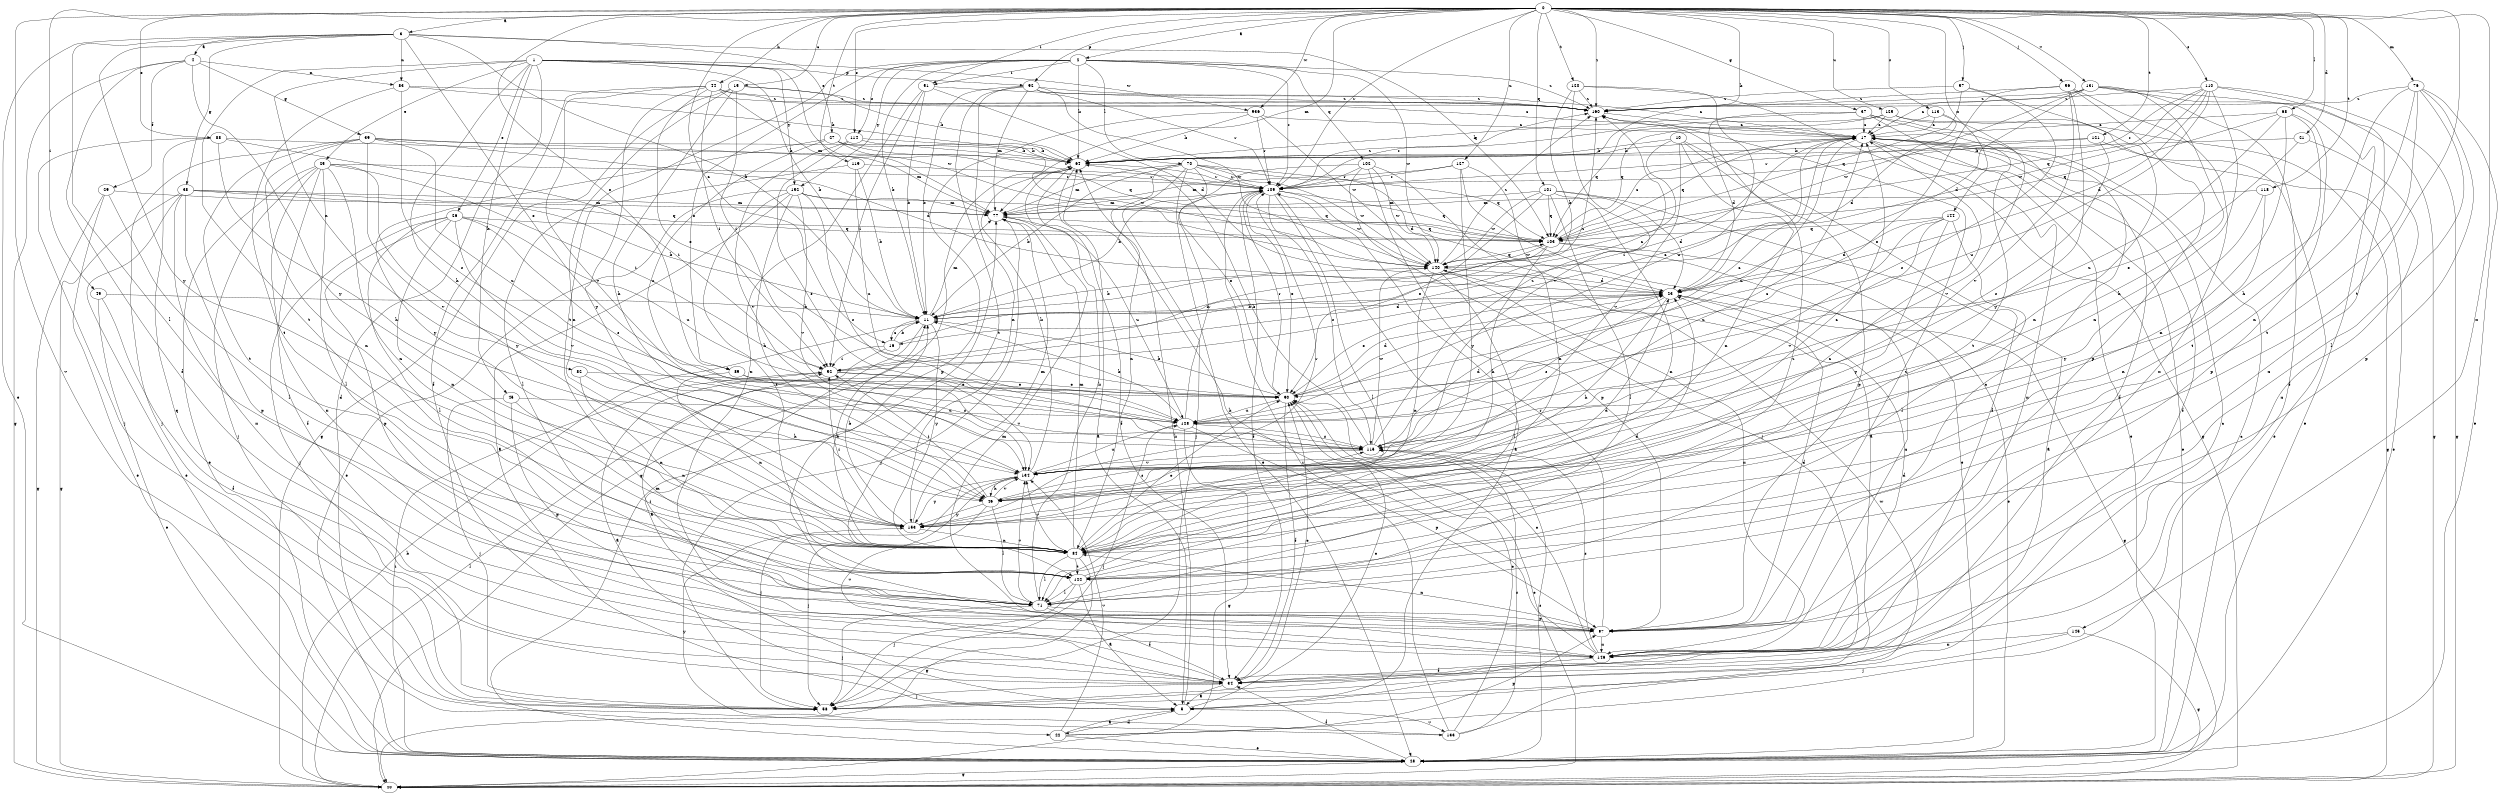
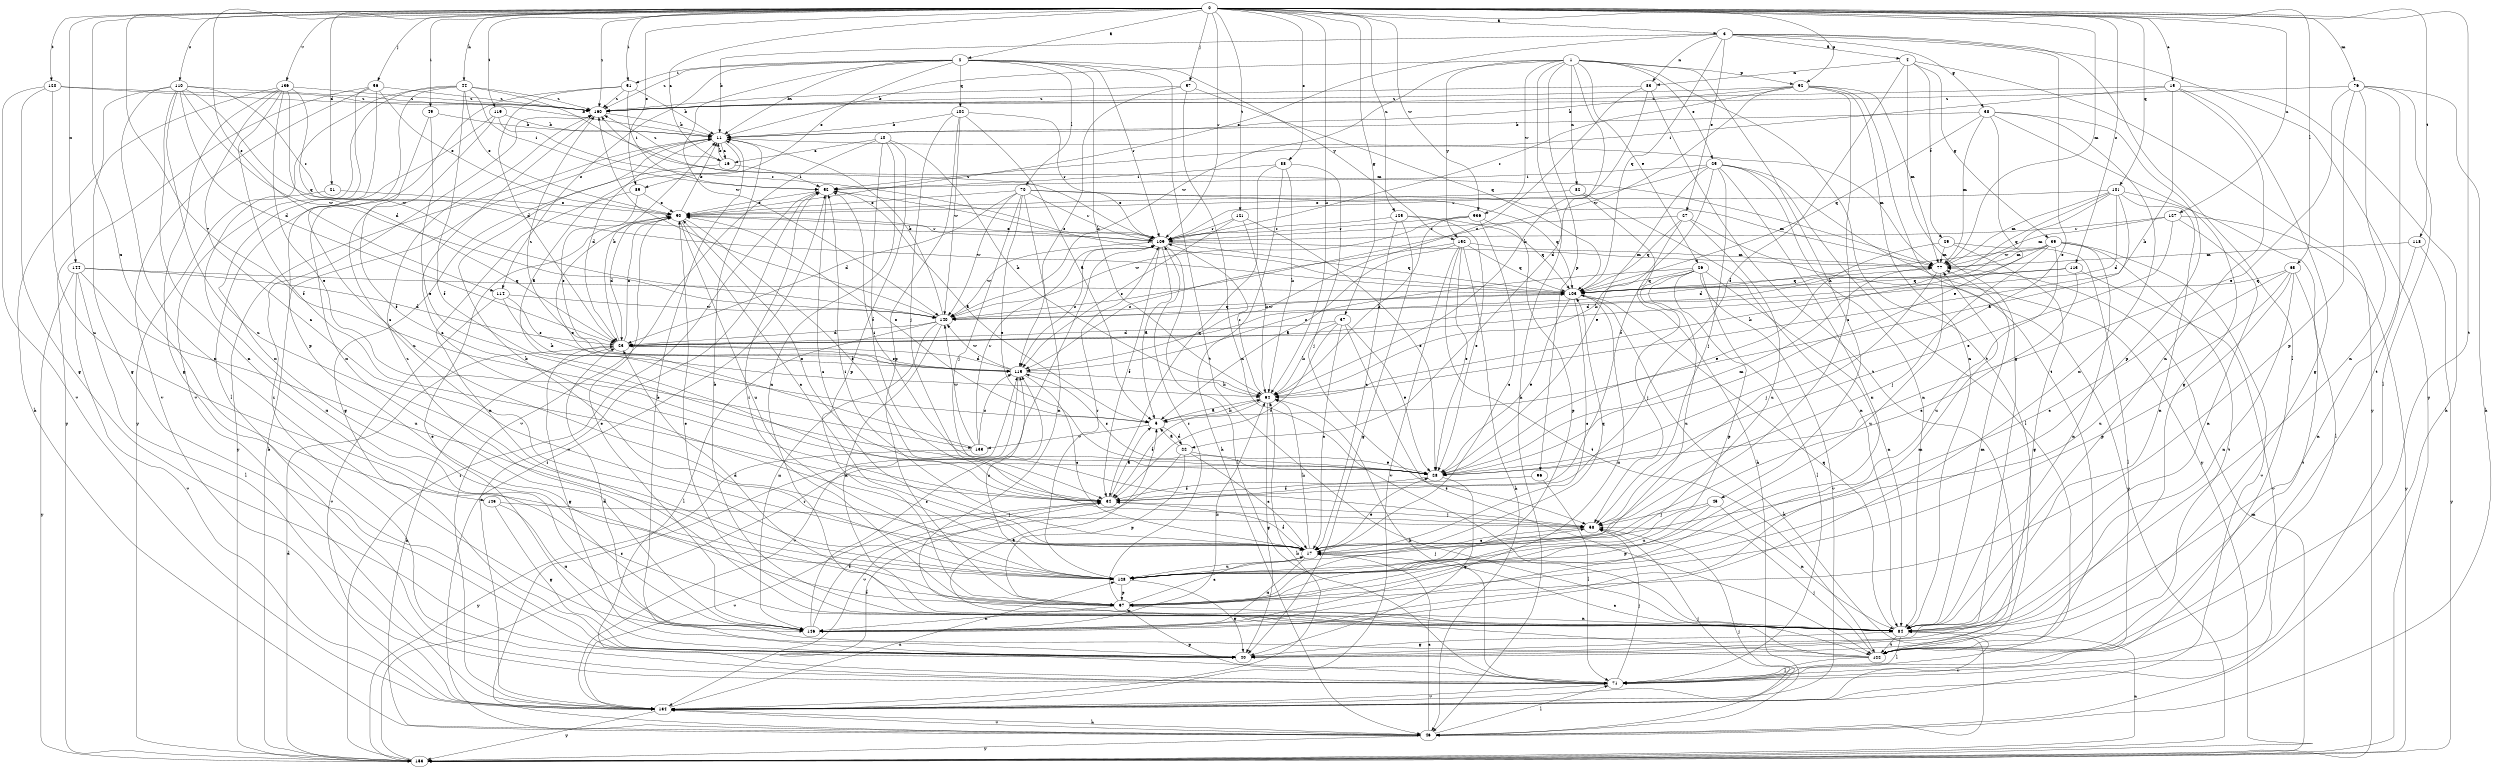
node "131": label "131" -> "136"
edge "21" -> "64": removed, label "k"
edge "70" -> "11": now "160" -> "11"
edge "84" -> "103": added, label "q"
node "96": added
edge "146" -> "23": removed, label "d"
edge "16" -> "40": label "l" -> "g"
